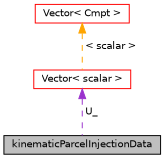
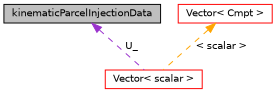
edge "kinematicParcelInjectionData" -> "Vector< scalar >": reversed
